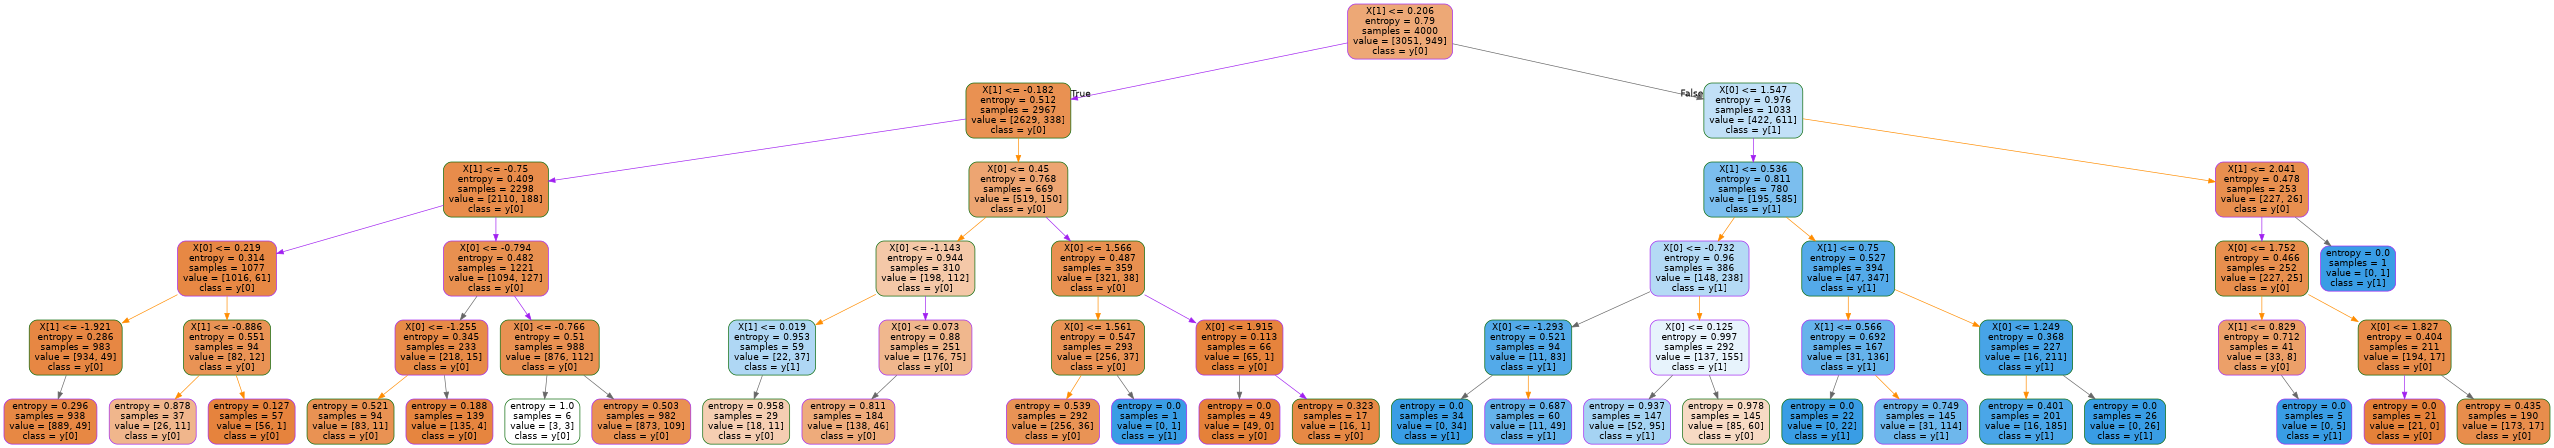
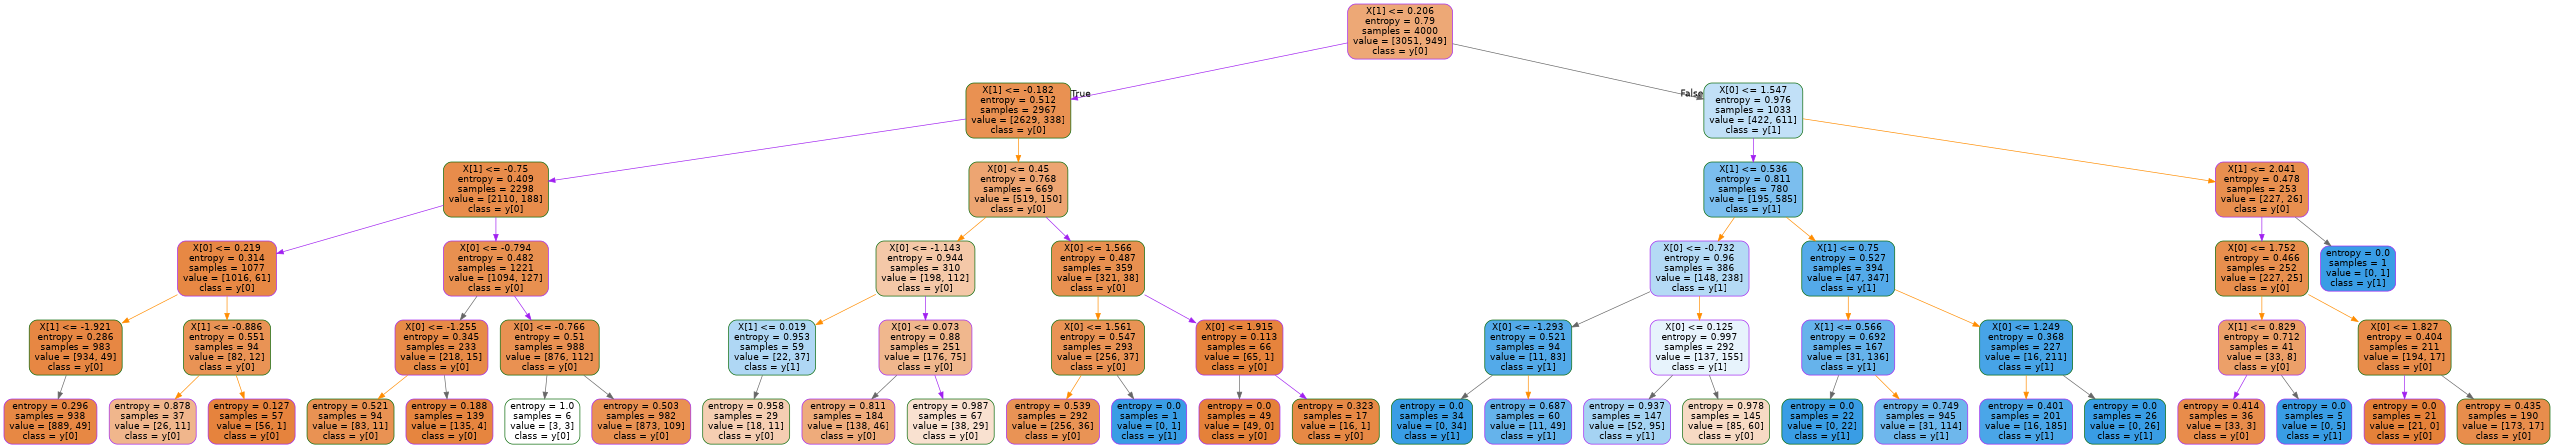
node "entropy = 0.987 samples = 67 value = [38, 29] class = y[0]": added
node "entropy = 0.749 samples = 145 value = [31, 114] class = y[1]": label "entropy = 0.749 samples = 145 value = [31, 114] class = y[1]" -> "entropy = 0.749 samples = 945 value = [31, 114] class = y[1]"
node "entropy = 0.401 samples = 201 value = [16, 185] class = y[1]": color darkgreen -> purple
node "entropy = 0.414 samples = 36 value = [33, 3] class = y[0]": added
